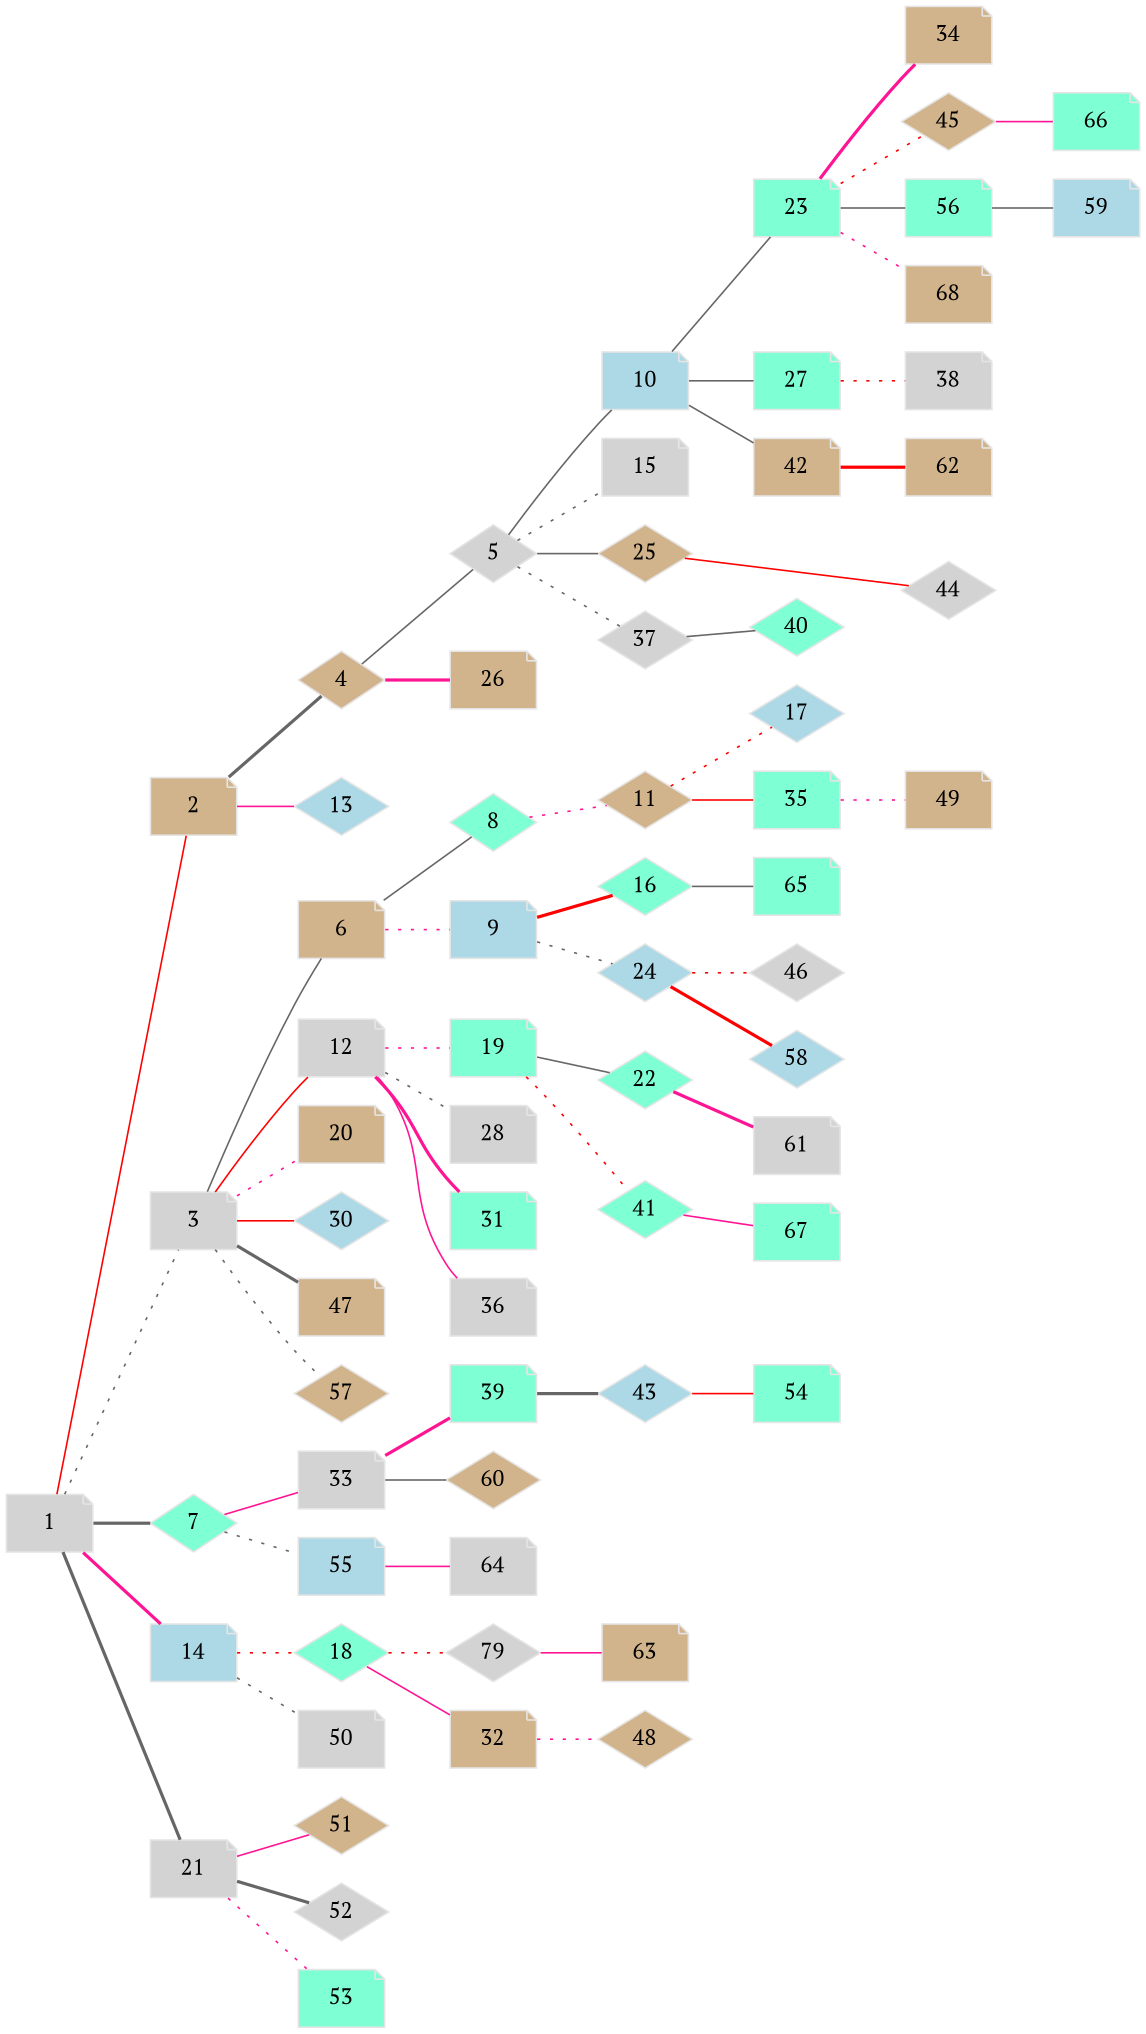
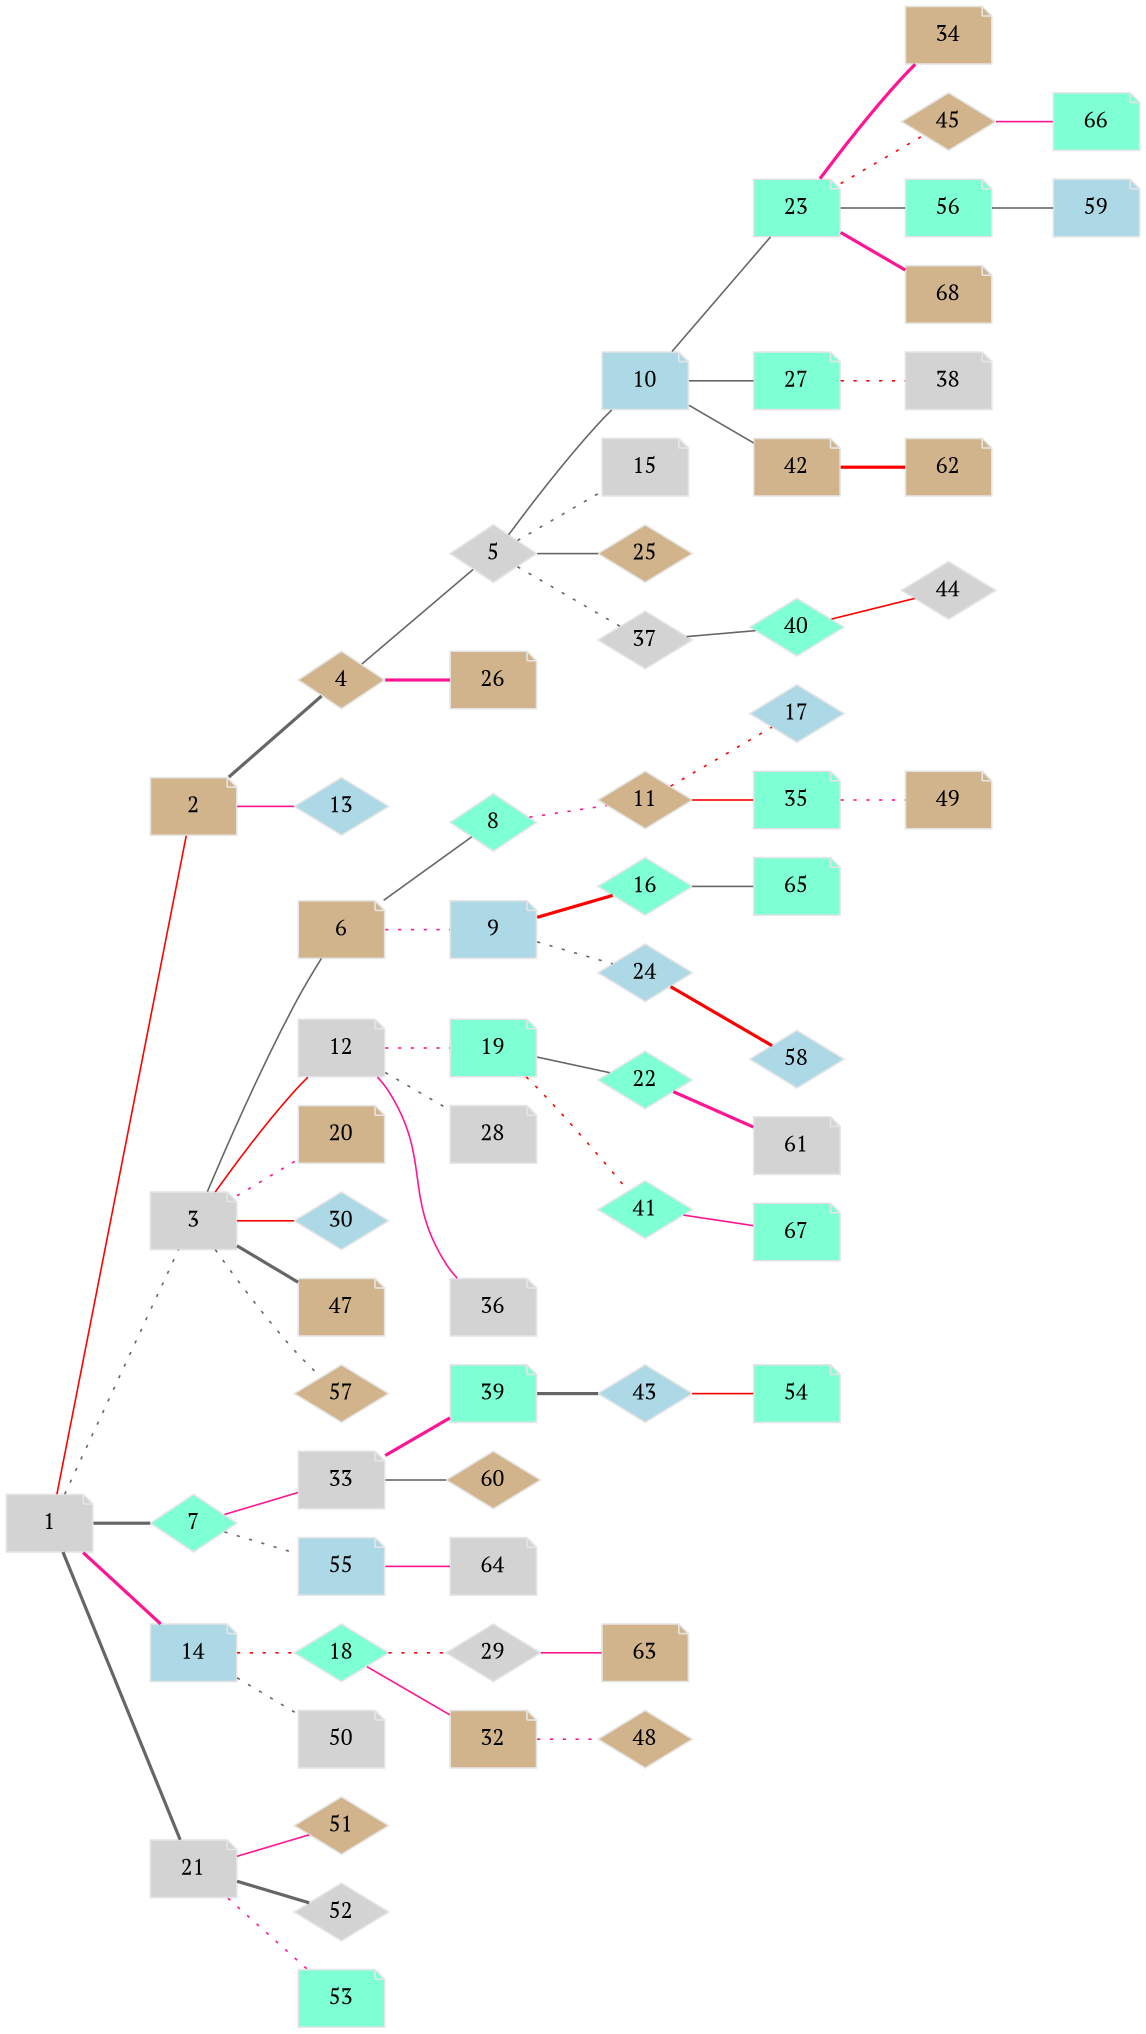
edge "23" -- "68": style dotted -> bold
edge "25" -- "44": now "40" -- "44"
node "46": removed
node "31": removed
node "79": label "79" -> "29"
